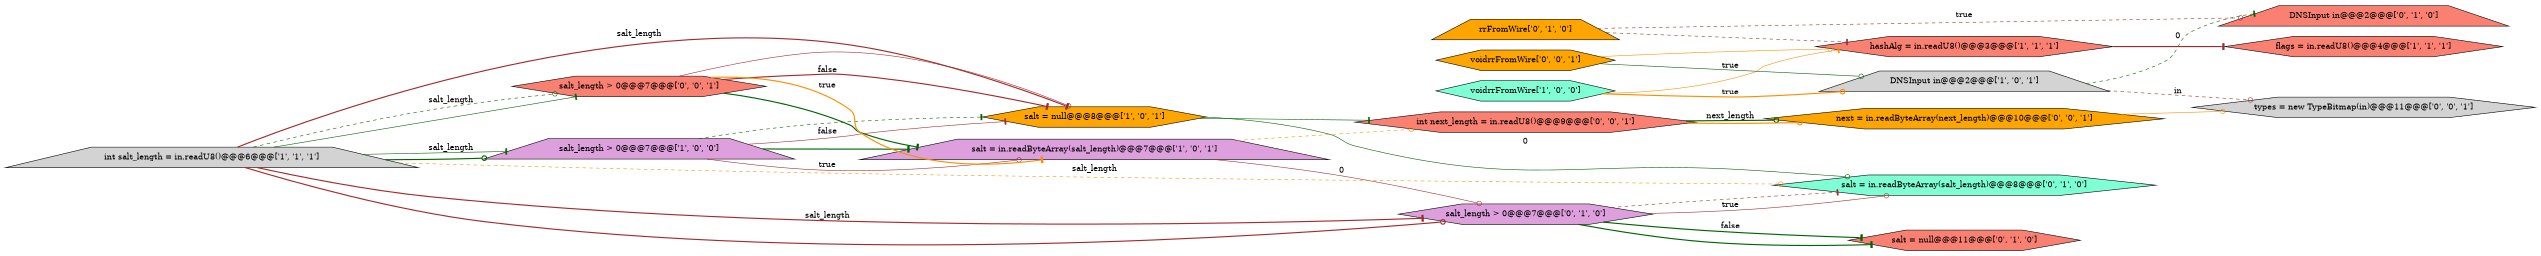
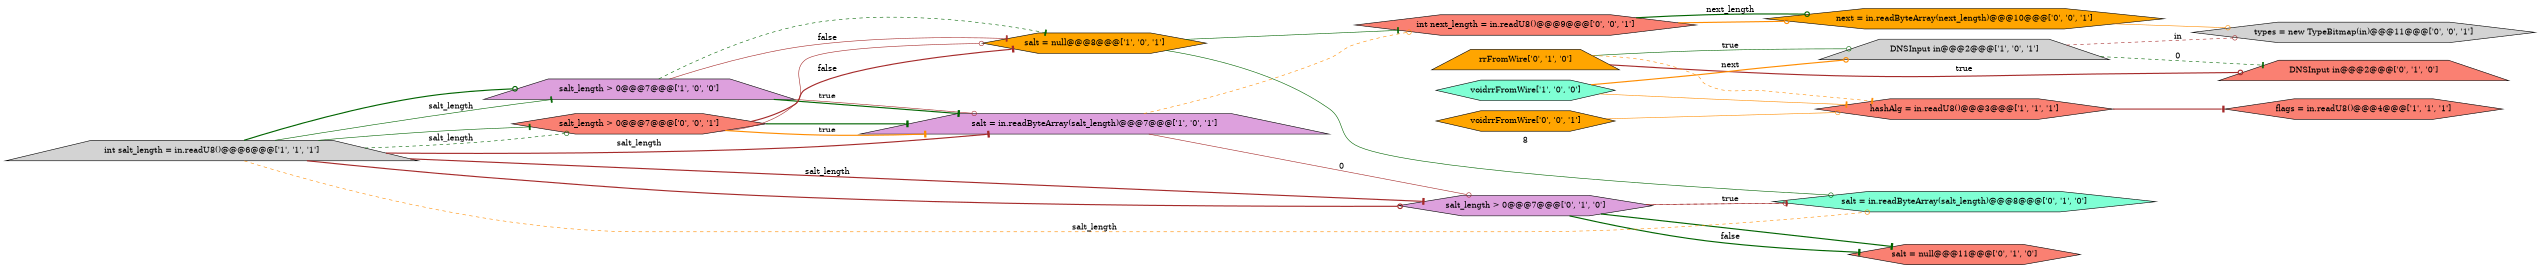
edge "rrFromWire['0', '1', '0']" -> "DNSInput in@@@2@@@['0', '1', '0']": style dashed -> bold
edge "rrFromWire['0', '1', '0']" -> "hashAlg = in.readU8()@@@3@@@['1', '1', '1']": color brown -> darkorange
edge "int salt_length = in.readU8()@@@6@@@['1', '1', '1']" -> "salt = null@@@8@@@['1', '0', '1']": now "int salt_length = in.readU8()@@@6@@@['1', '1', '1']" -> "salt = in.readByteArray(salt_length)@@@7@@@['1', '0', '1']"
edge "voidrrFromWire['0', '0', '1']" -> "DNSInput in@@@2@@@['1', '0', '1']": now "rrFromWire['0', '1', '0']" -> "DNSInput in@@@2@@@['1', '0', '1']"
edge "voidrrFromWire['1', '0', '0']" -> "DNSInput in@@@2@@@['1', '0', '1']": label "true" -> "next"
edge "salt = null@@@8@@@['1', '0', '1']" -> "salt = in.readByteArray(salt_length)@@@8@@@['0', '1', '0']": label "0" -> "8"
